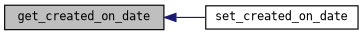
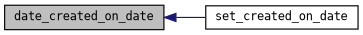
node "get_created_on_date": label "get_created_on_date" -> "date_created_on_date"
